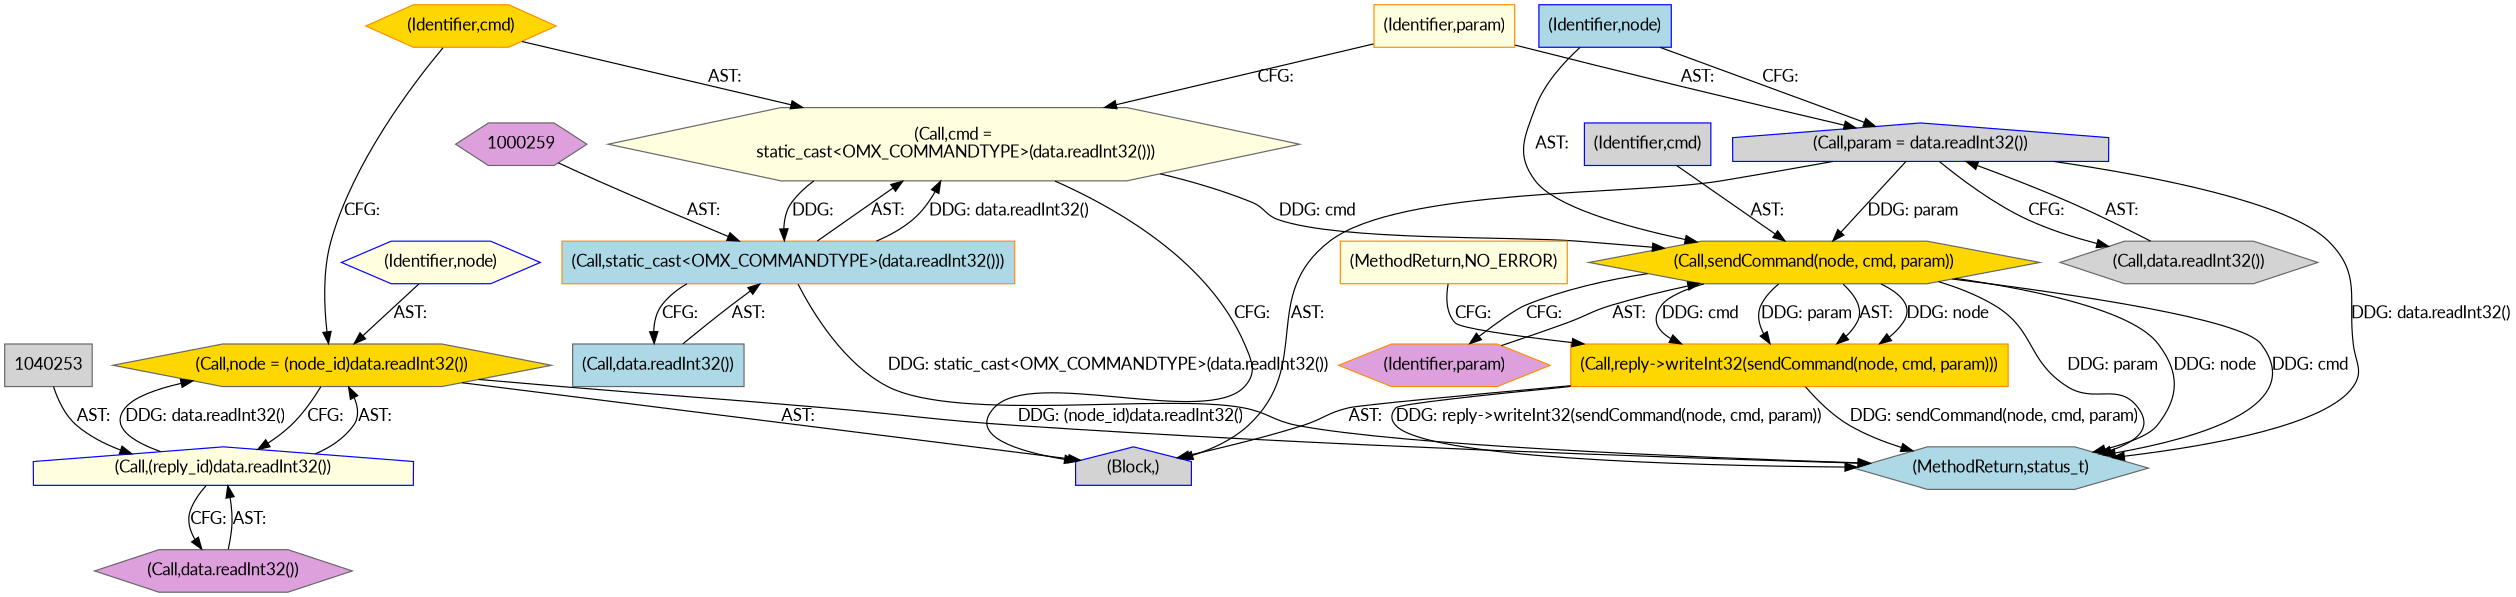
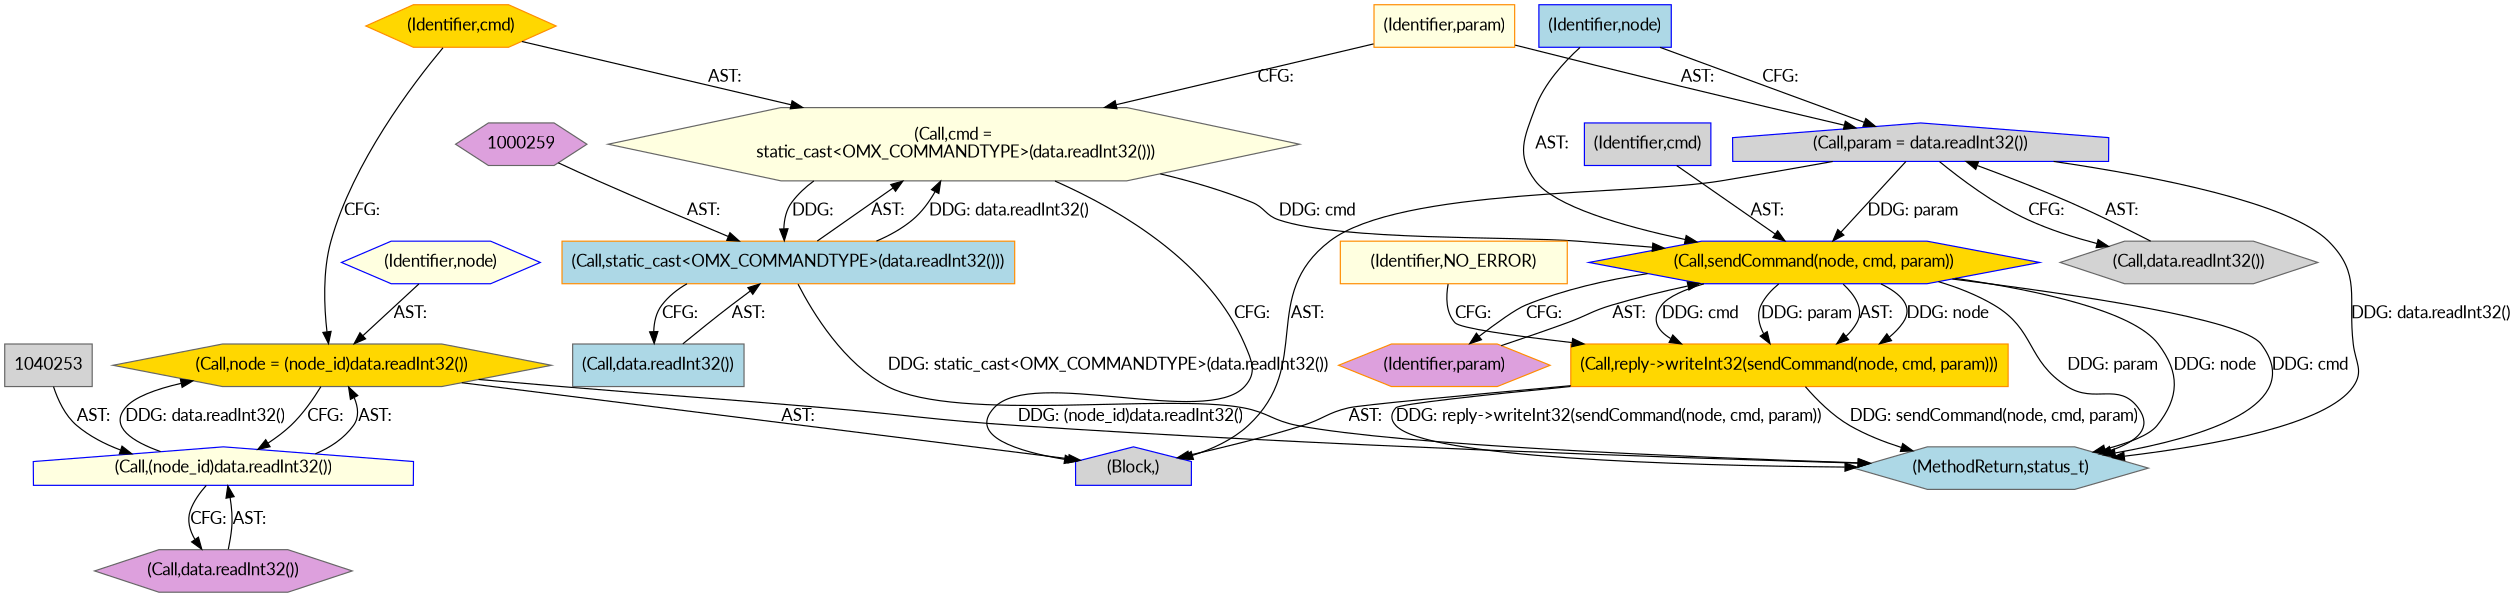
node "(MethodReturn,NO_ERROR)": label "(MethodReturn,NO_ERROR)" -> "(Identifier,NO_ERROR)"
node "(Call,sendCommand(node, cmd, param))": color gray40 -> blue
node "(Call,(reply_id)data.readInt32())": label "(Call,(reply_id)data.readInt32())" -> "(Call,(node_id)data.readInt32())"
